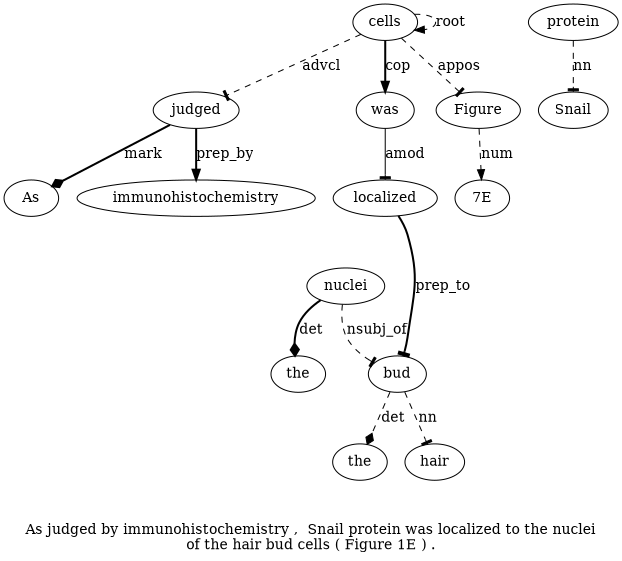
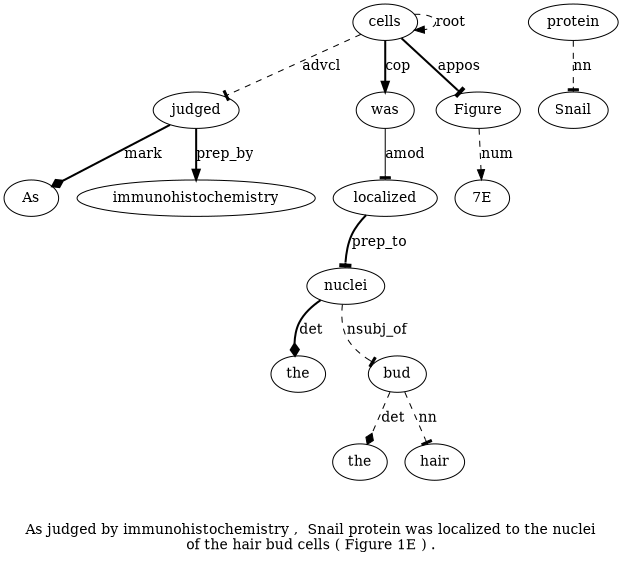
edge "cells" -> "Figure": style dashed -> bold
edge "localized" -> "bud": now "localized" -> "nuclei"
